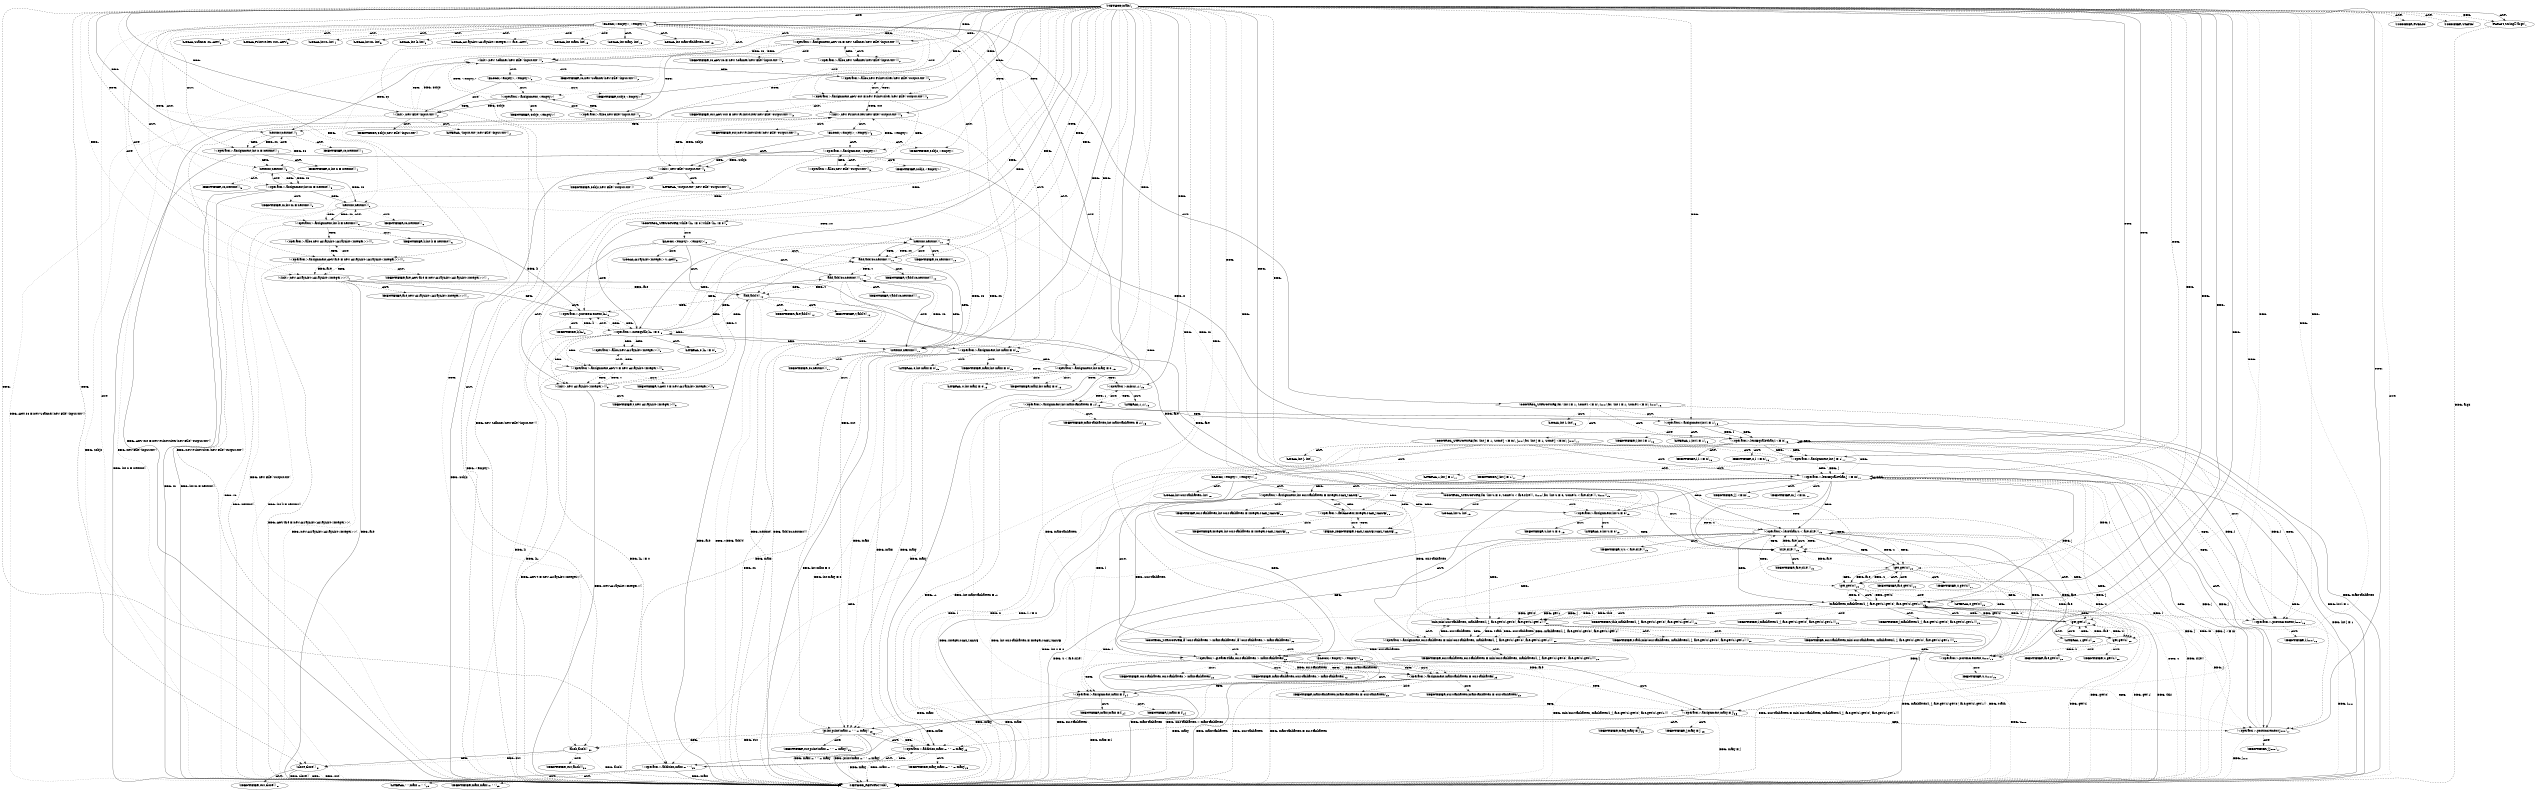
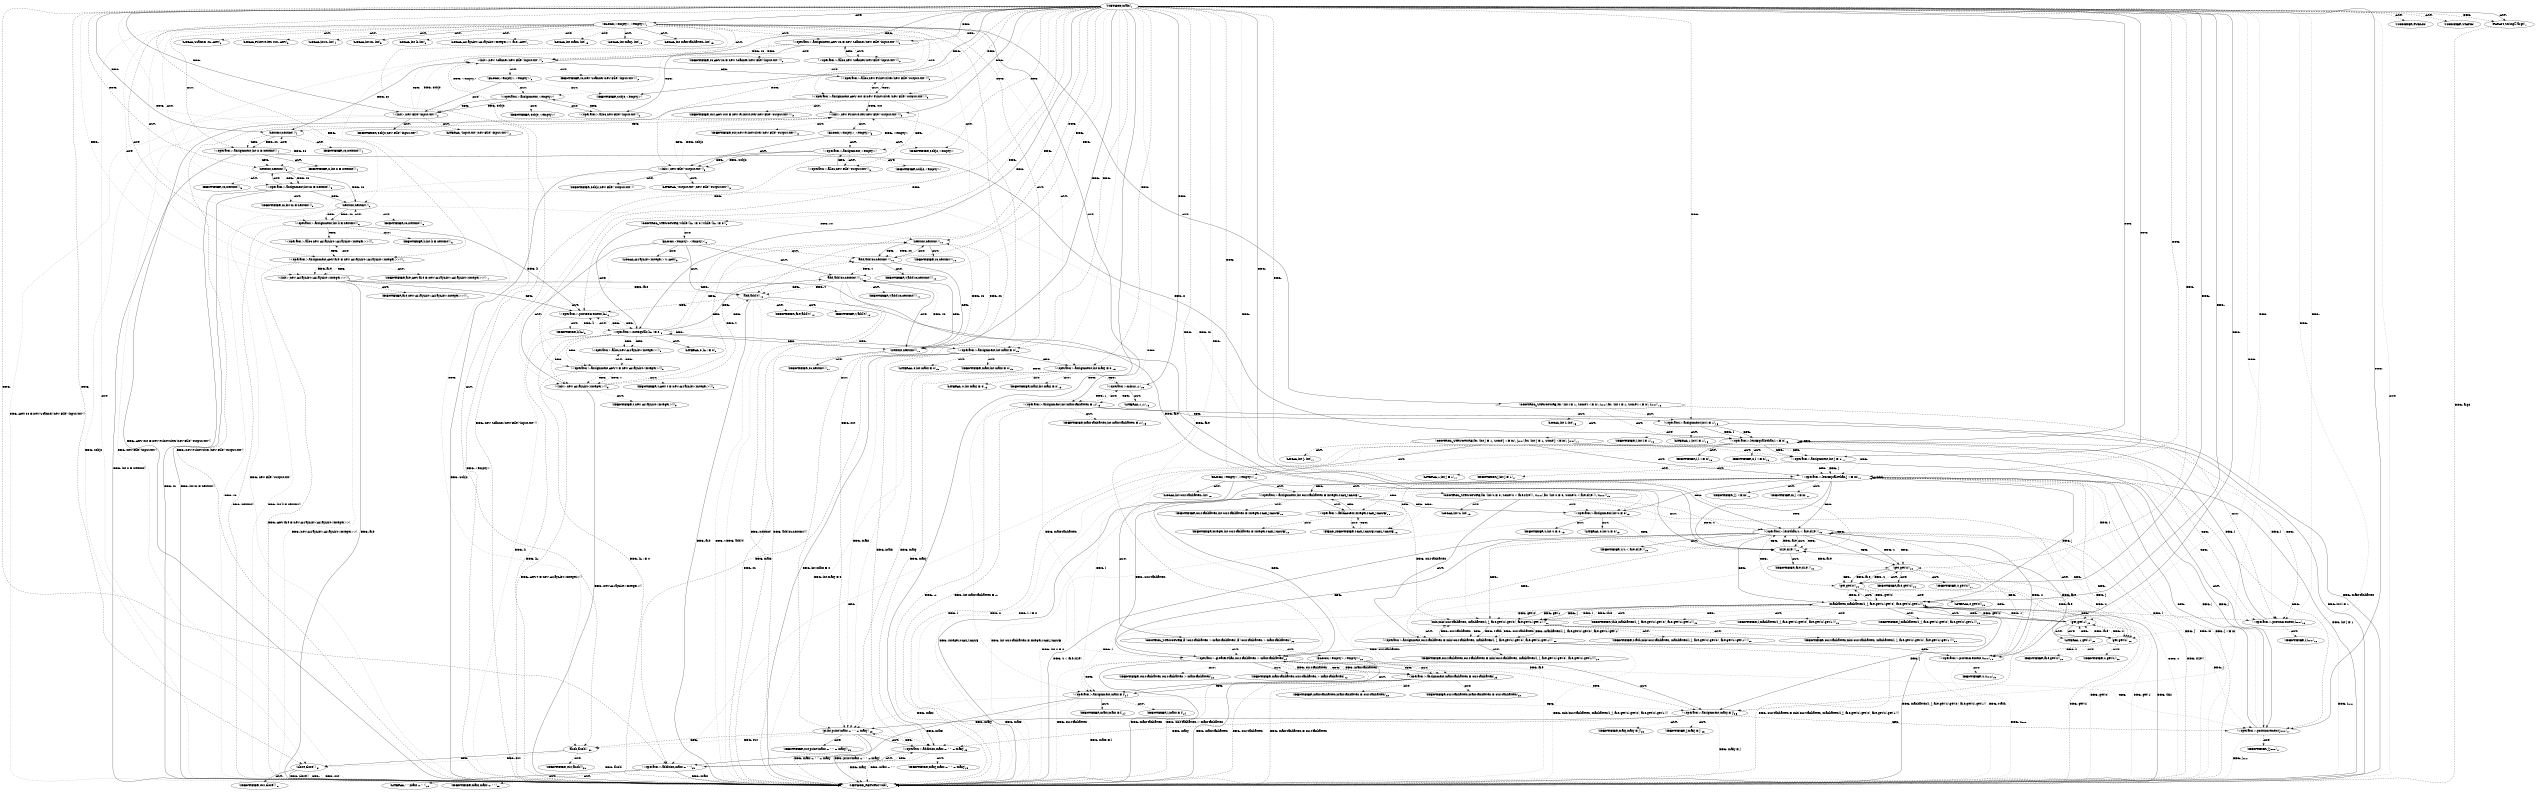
node "(<operator>.greaterThan,curManhatten > maxManhatten)": text "22" -> "24"
